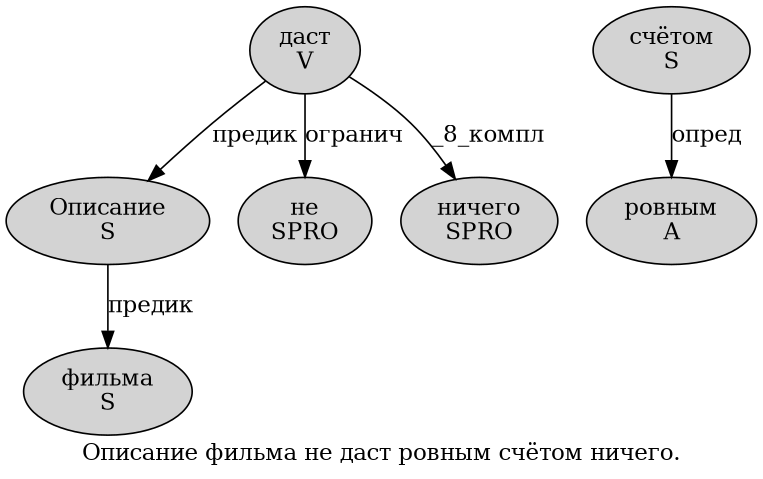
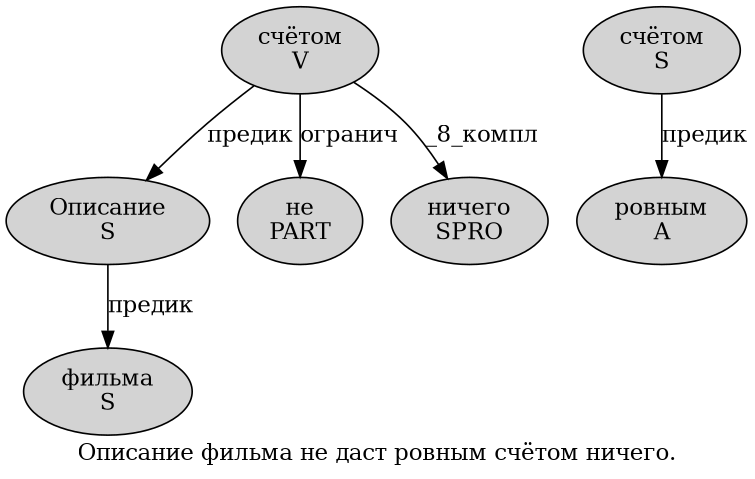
node "даст V": label "даст V" -> "счётом V"
edge "счётом S" -> "ровным A": label "опред" -> "предик"
node "не SPRO": label "не SPRO" -> "не PART"
